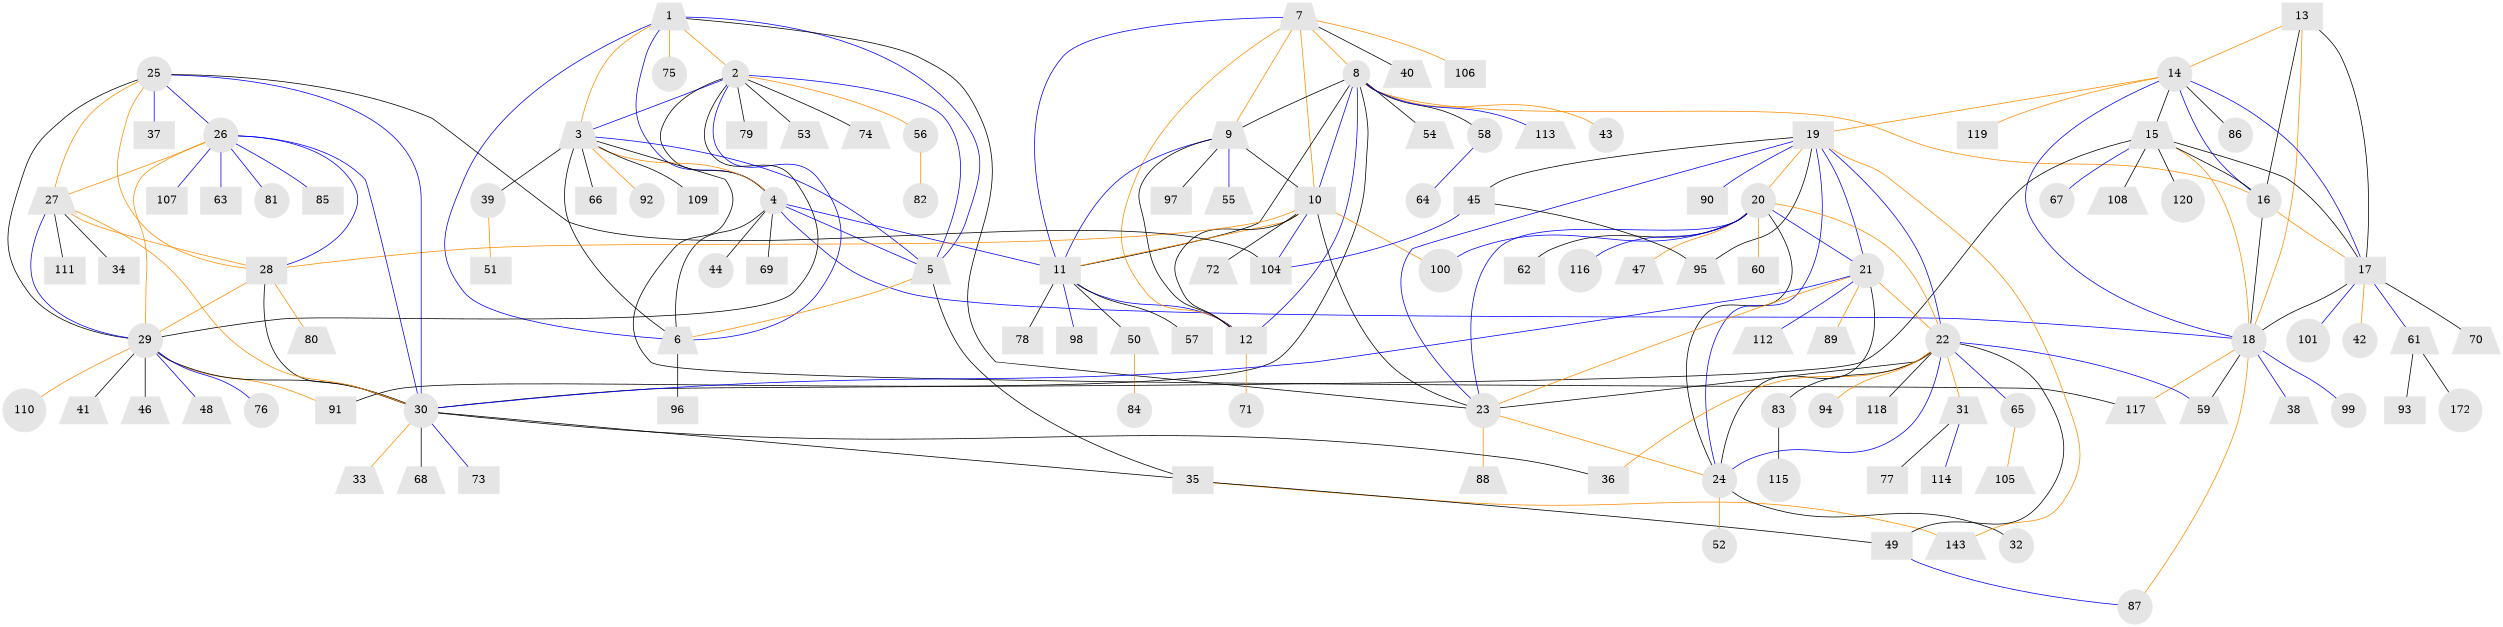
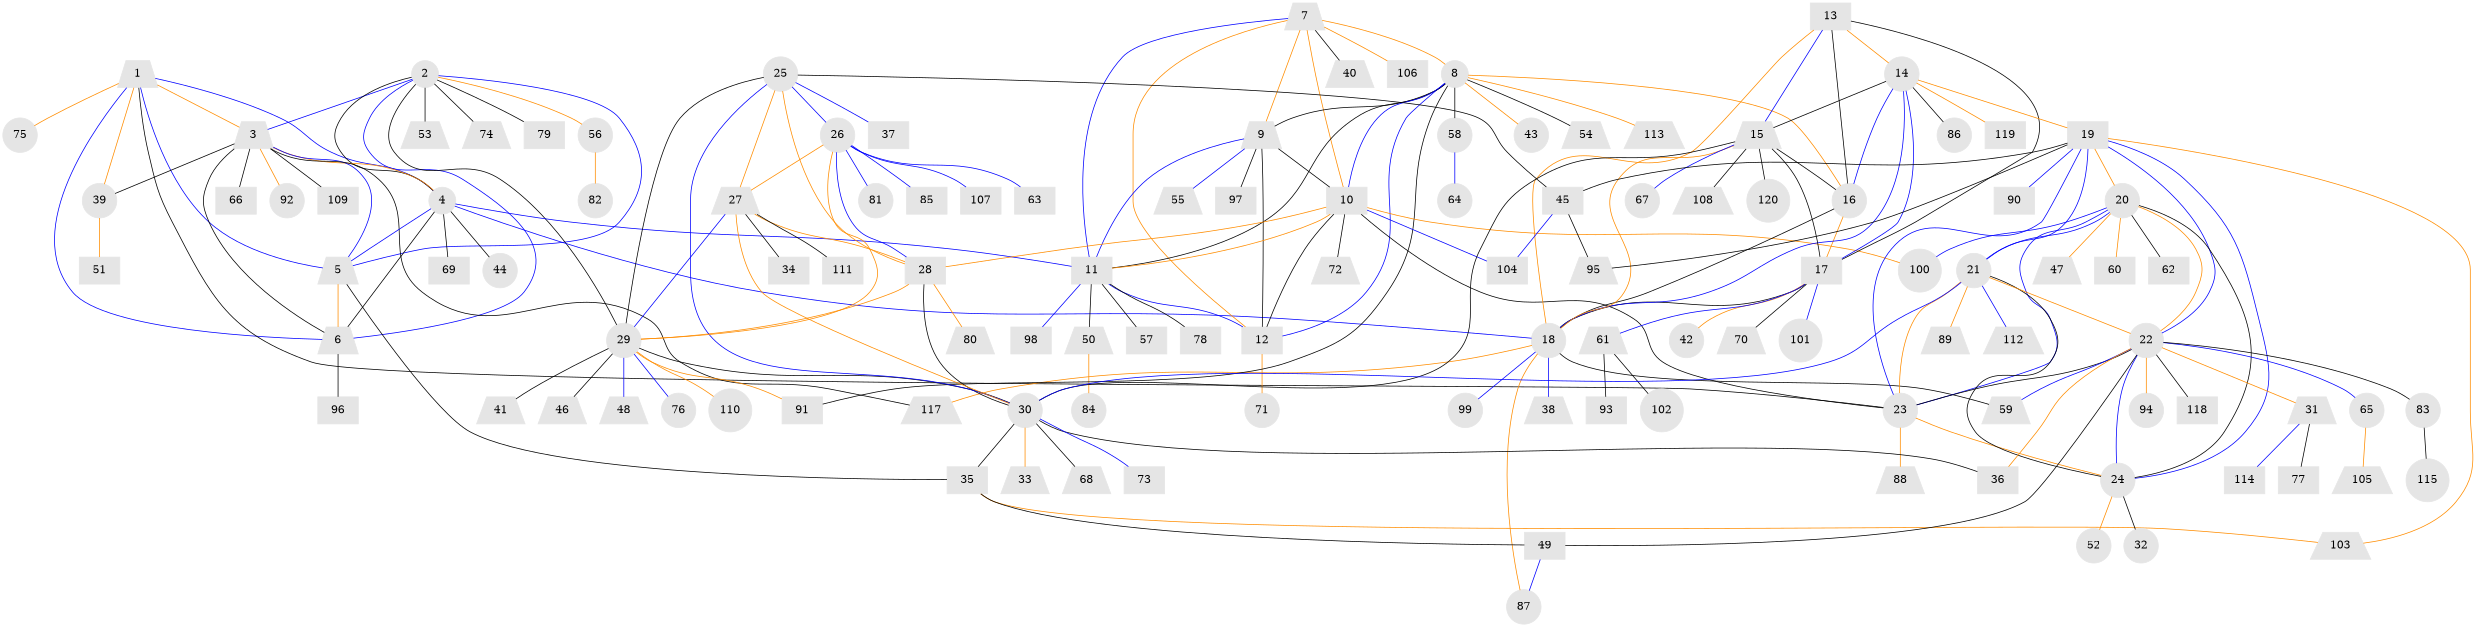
edge "1" -- "2": now "1" -- "39"
edge "13" -- "15": added
edge "8" -- "113": color blue -> darkorange
edge "26" -- "30": removed
edge "25" -- "104": now "25" -- "45"
node "116": removed
node "172": label "172" -> "102"
node "143": label "143" -> "103"
